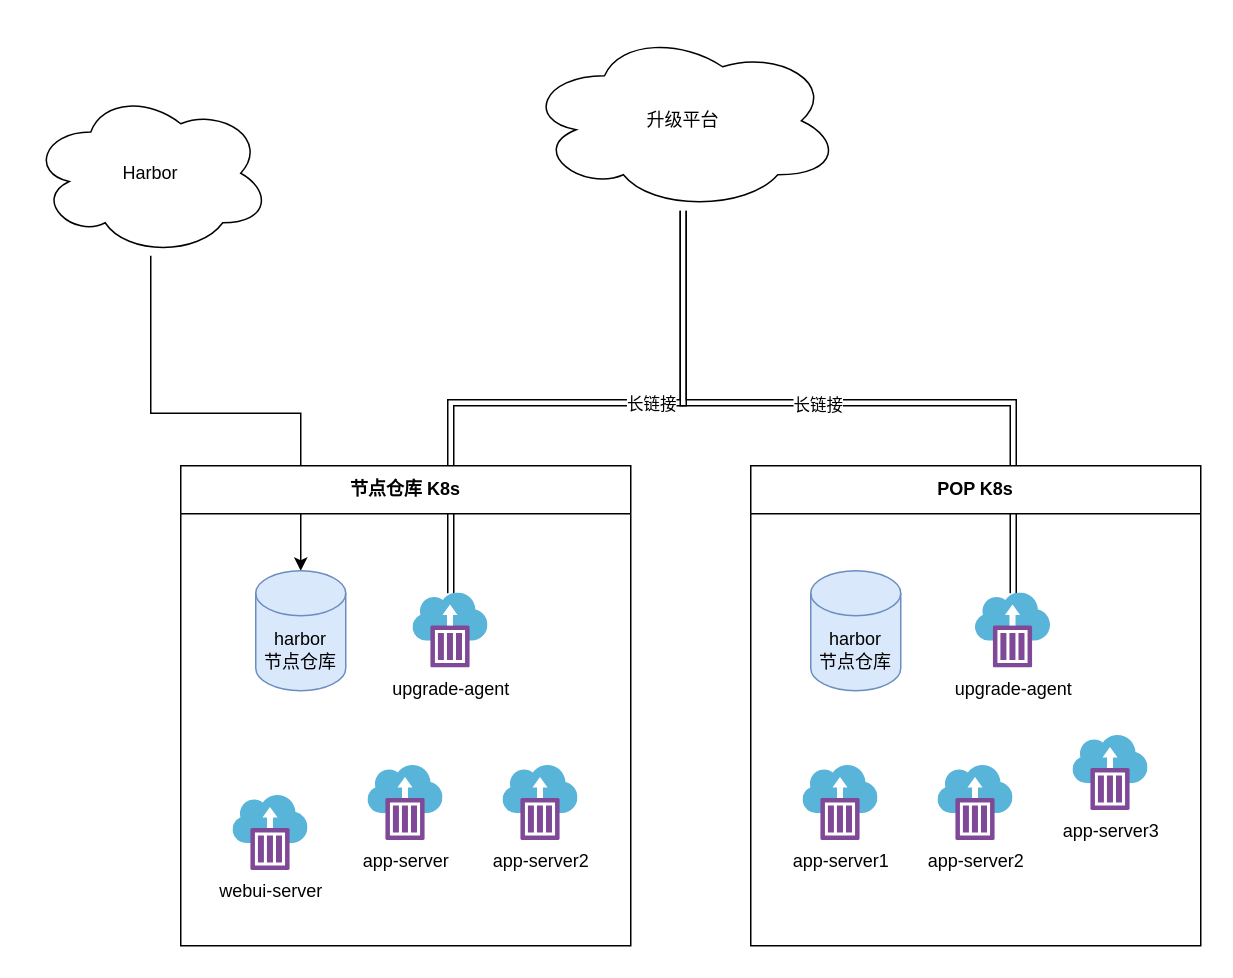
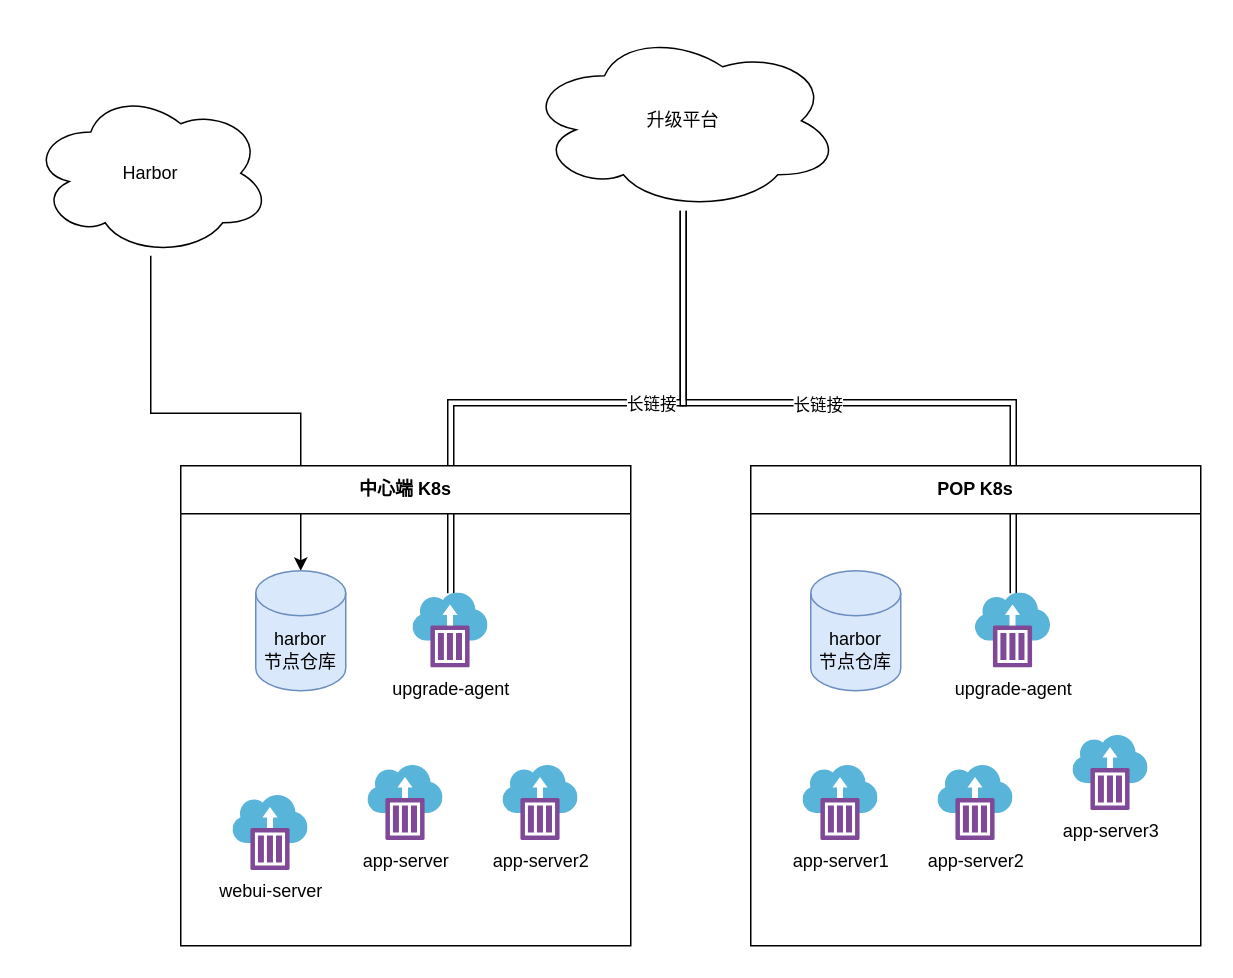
node "节点仓库 K8s": label "节点仓库 K8s" -> "中心端 K8s"
